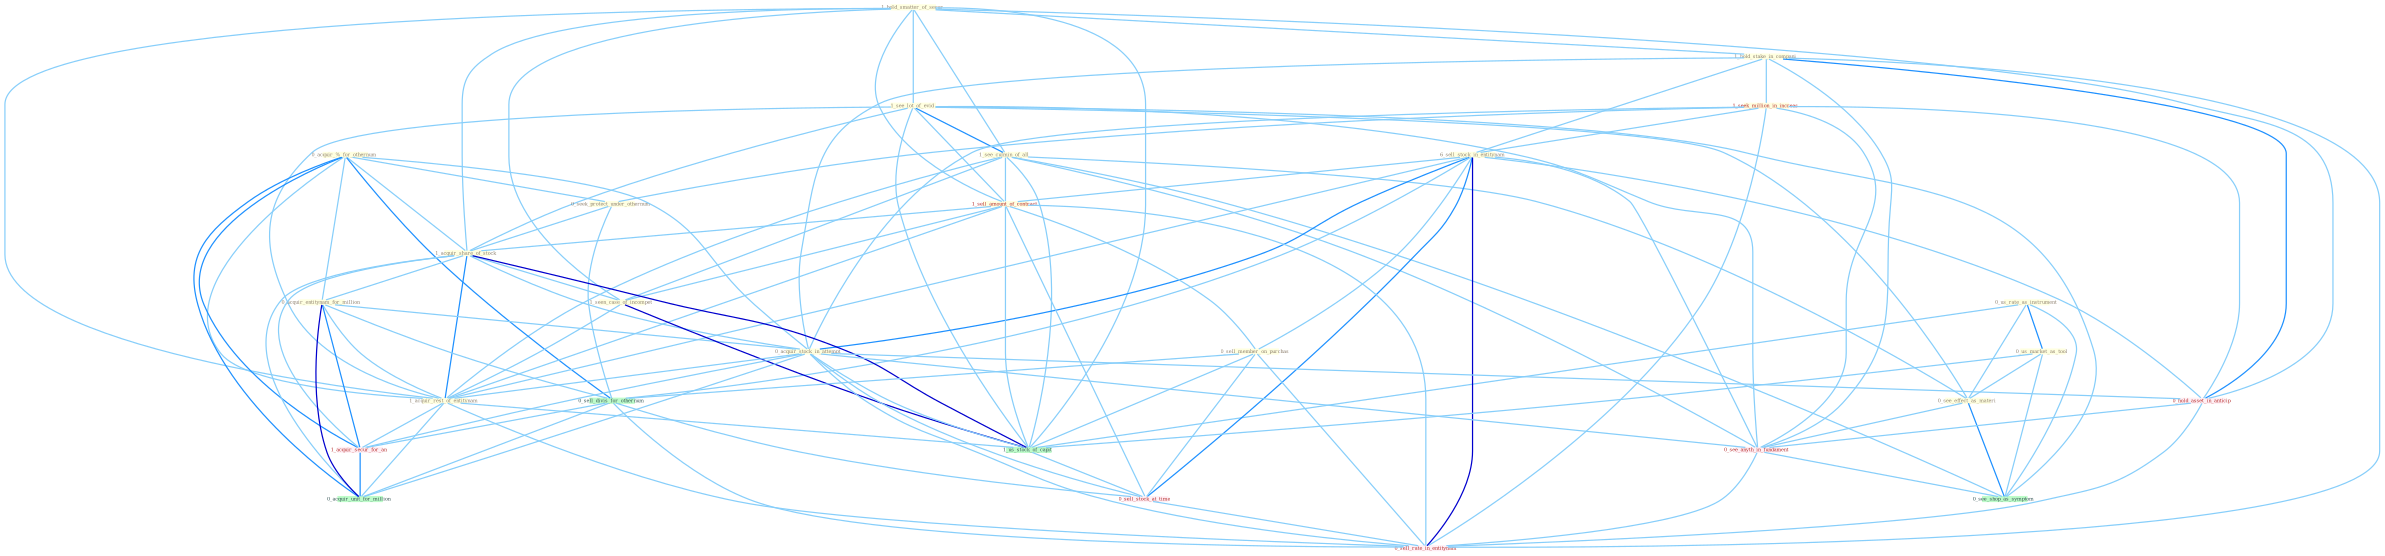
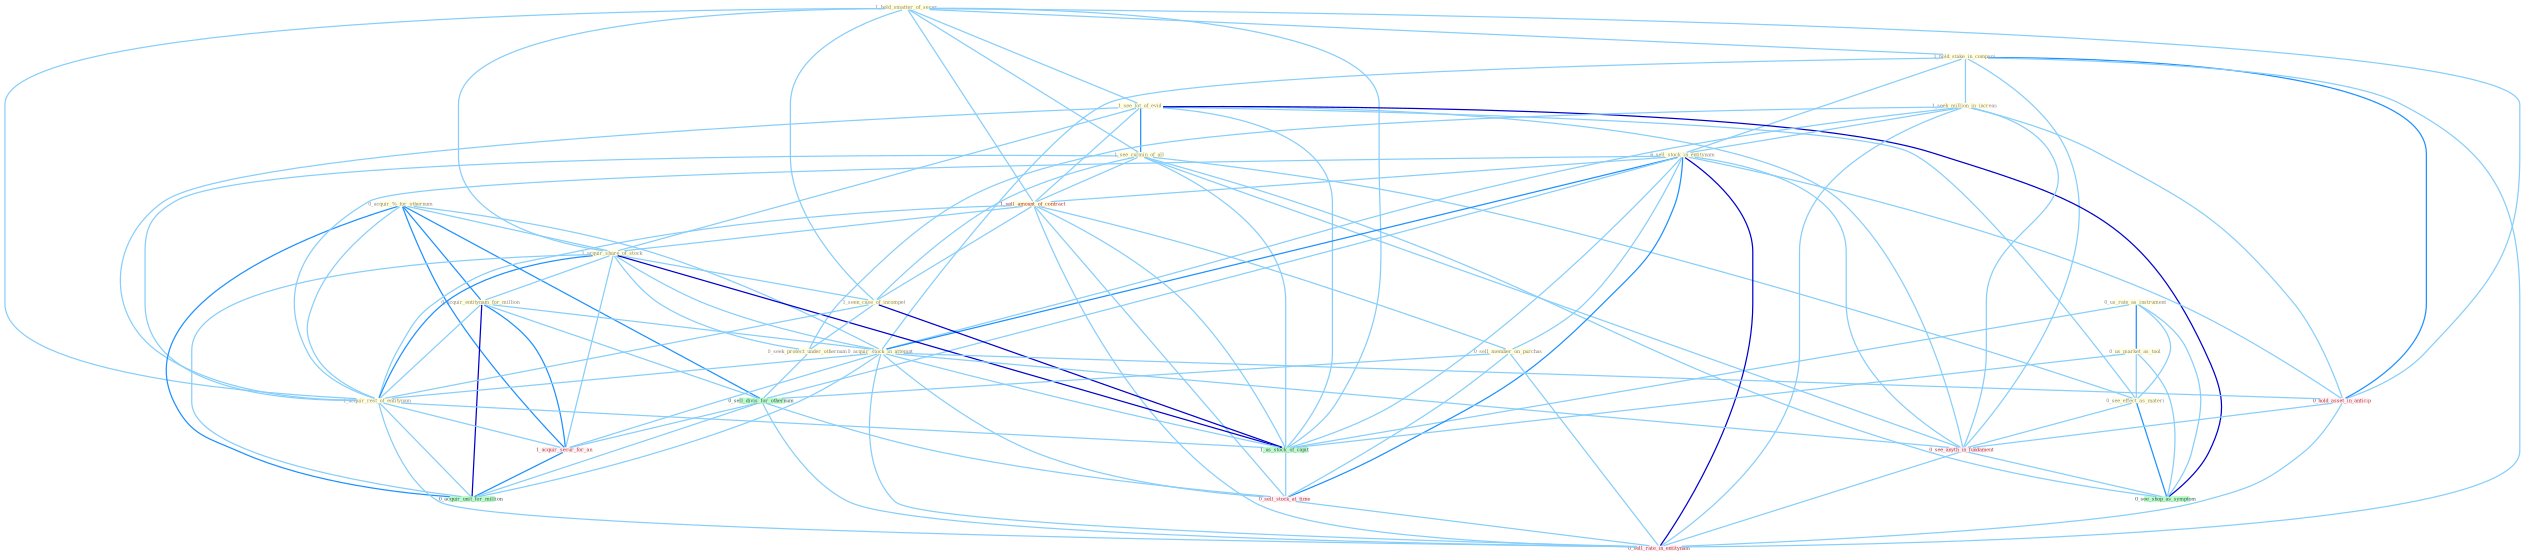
node "1_seek_million_in_increas": fontcolor #b22222 -> #8b7d6b
edge "1_see_lot_of_evid" -- "0_see_shop_as_symptom": color #87cefa -> #0000cd
edge "0_acquir_%_for_othernum" -- "0_seek_protect_under_othernum": now "1_seen_case_of_incompet" -- "0_seek_protect_under_othernum"
edge "0_acquir_%_for_othernum" -- "0_acquir_entitynam_for_million": color #87cefa -> #1e90ff
edge "0_sell_member_on_purchas" -- "1_us_stock_of_capit": now "6_sell_stock_in_entitynam" -- "1_us_stock_of_capit"
